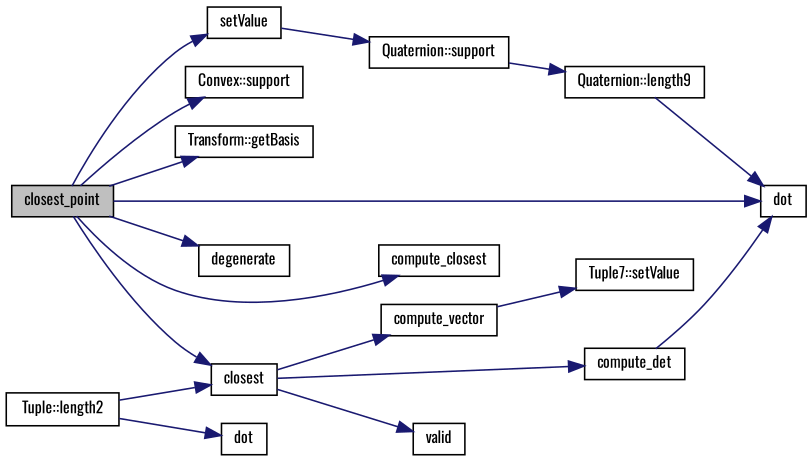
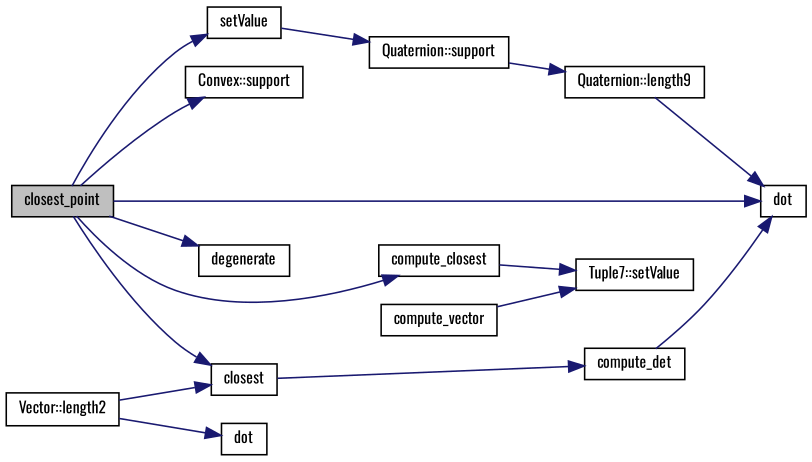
node "Transform::getBasis": removed
edge "compute_closest" -> "Tuple7::setValue": added
edge "closest" -> "compute_vector": removed
node "Tuple::length2": label "Tuple::length2" -> "Vector::length2"
node "valid": removed
